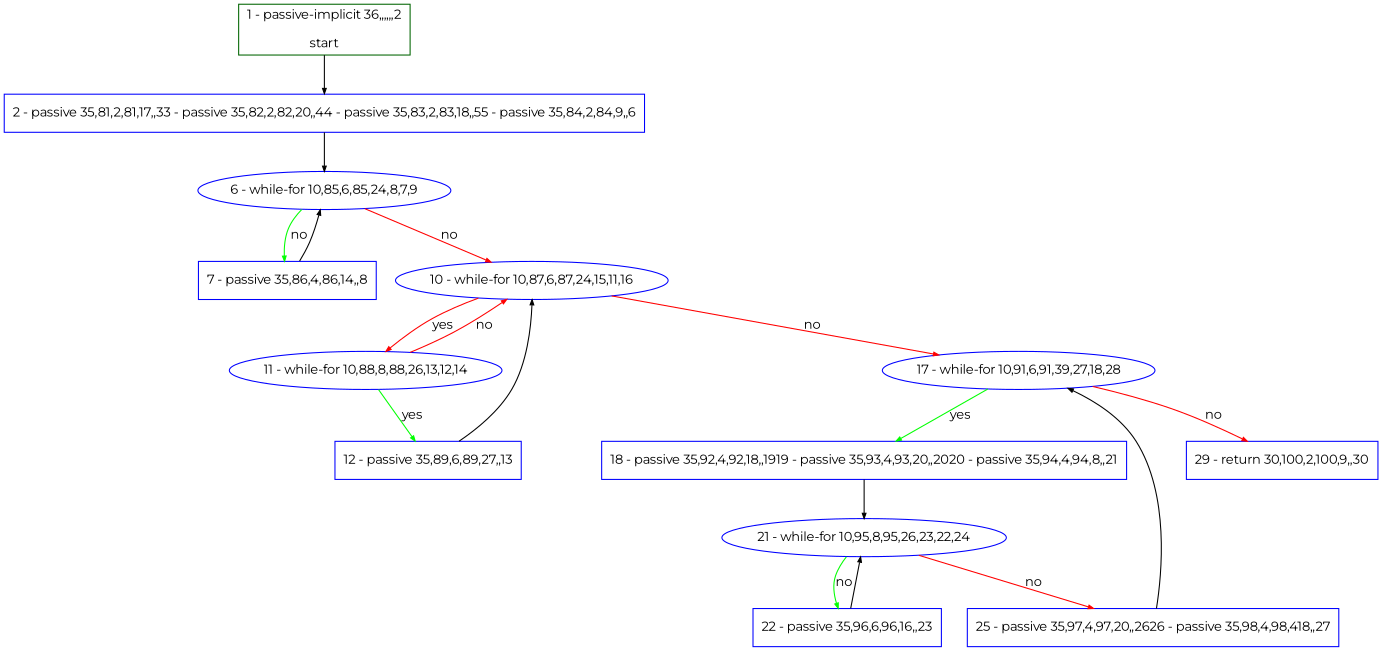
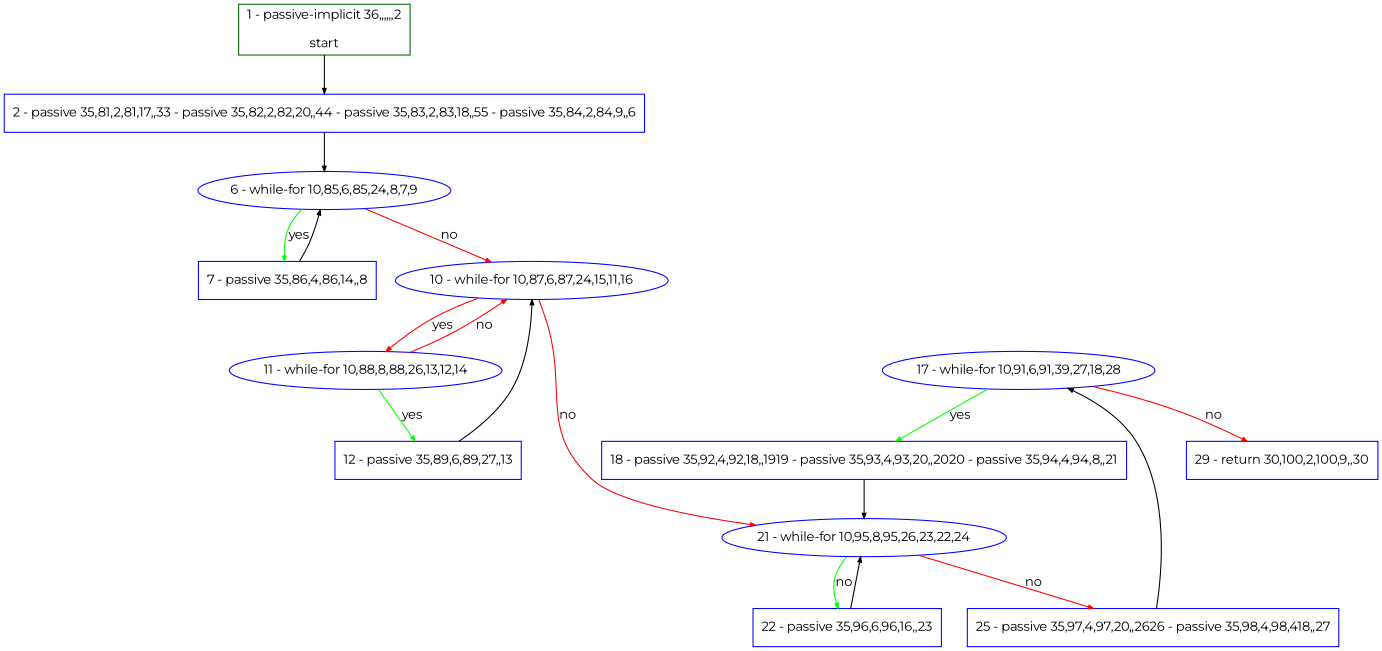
edge "6 - while-for 10,85,6,85,24,8,7,9" -> "7 - passive 35,86,4,86,14,,8": label "no" -> "yes"
edge "10 - while-for 10,87,6,87,24,15,11,16" -> "17 - while-for 10,91,6,91,39,27,18,28": now "10 - while-for 10,87,6,87,24,15,11,16" -> "21 - while-for 10,95,8,95,26,23,22,24"
